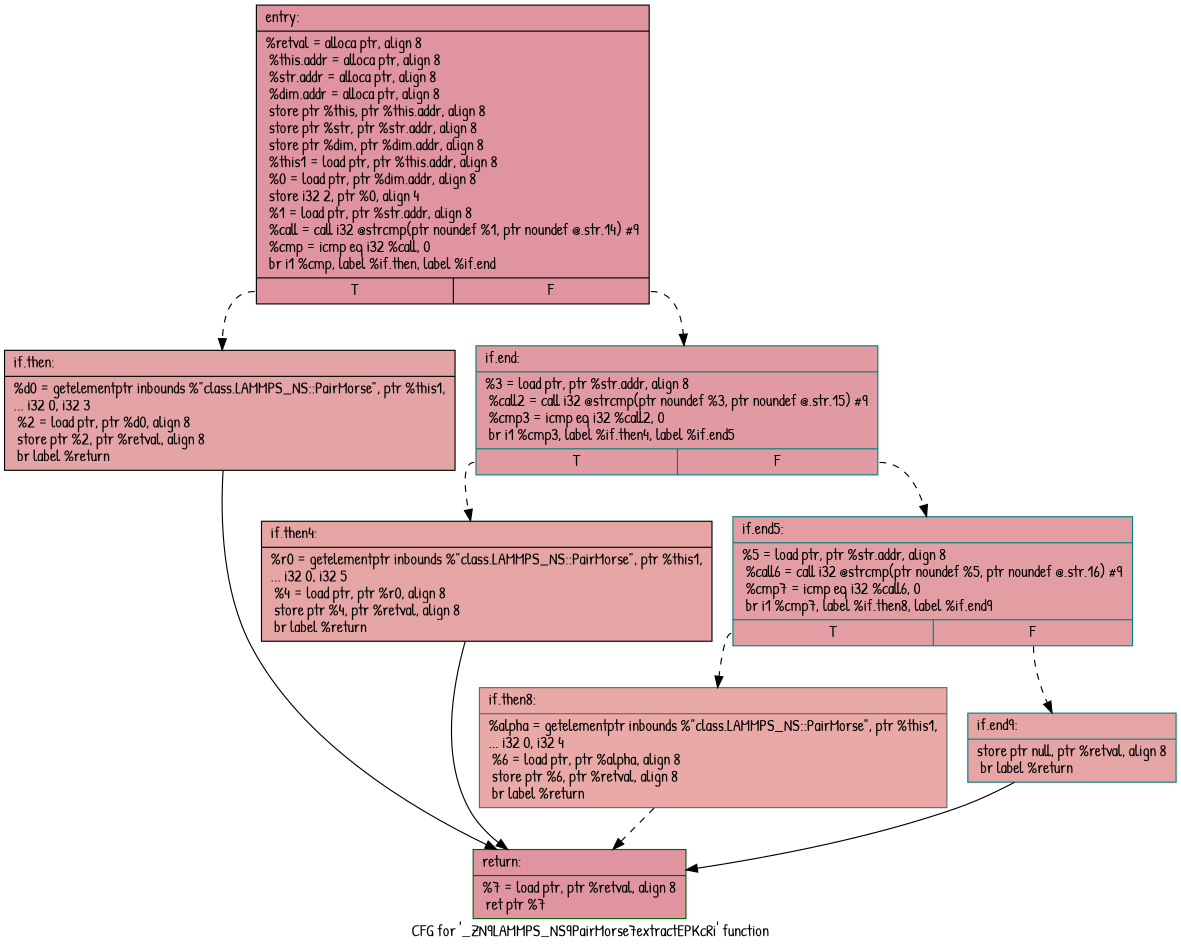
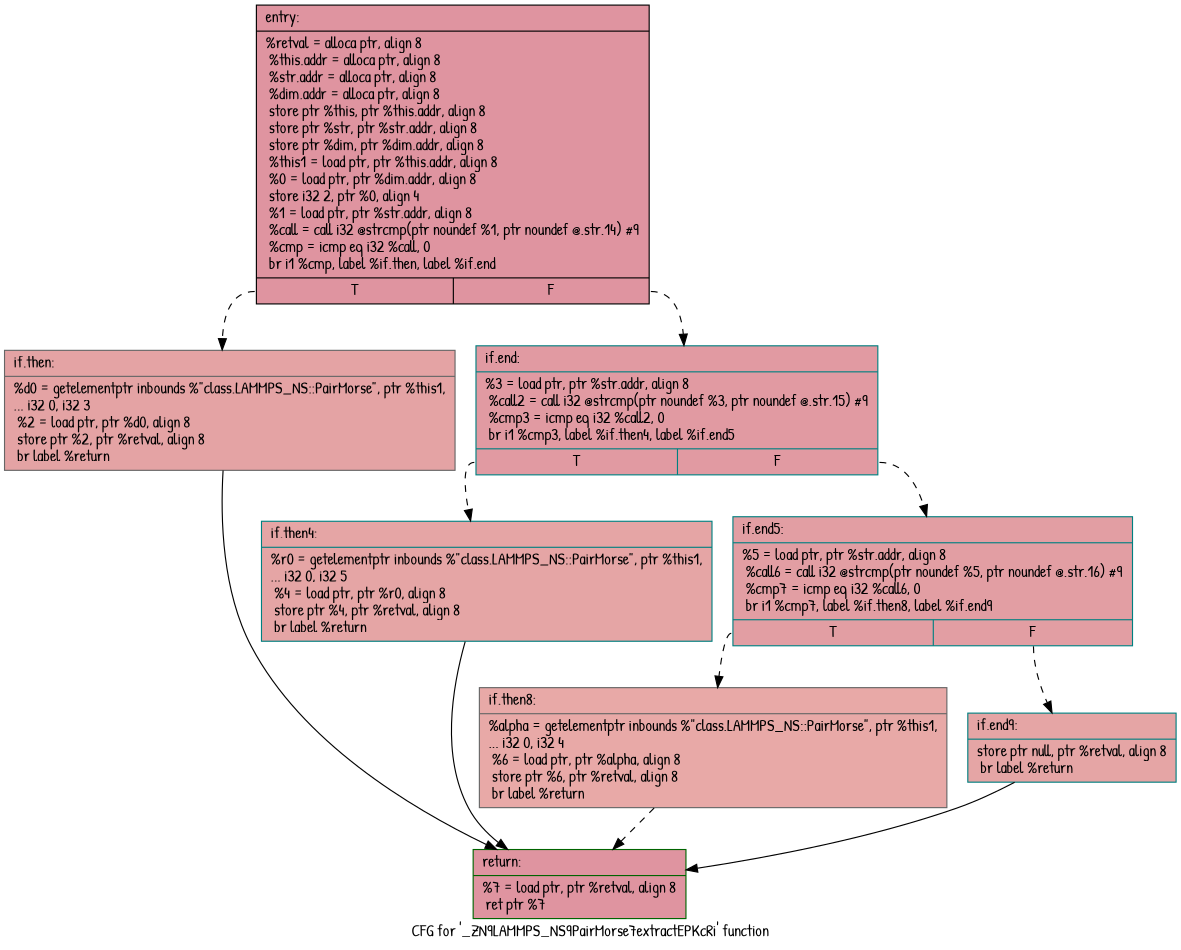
node "if.then:": color black -> gray40
node "if.then4:": color black -> teal
